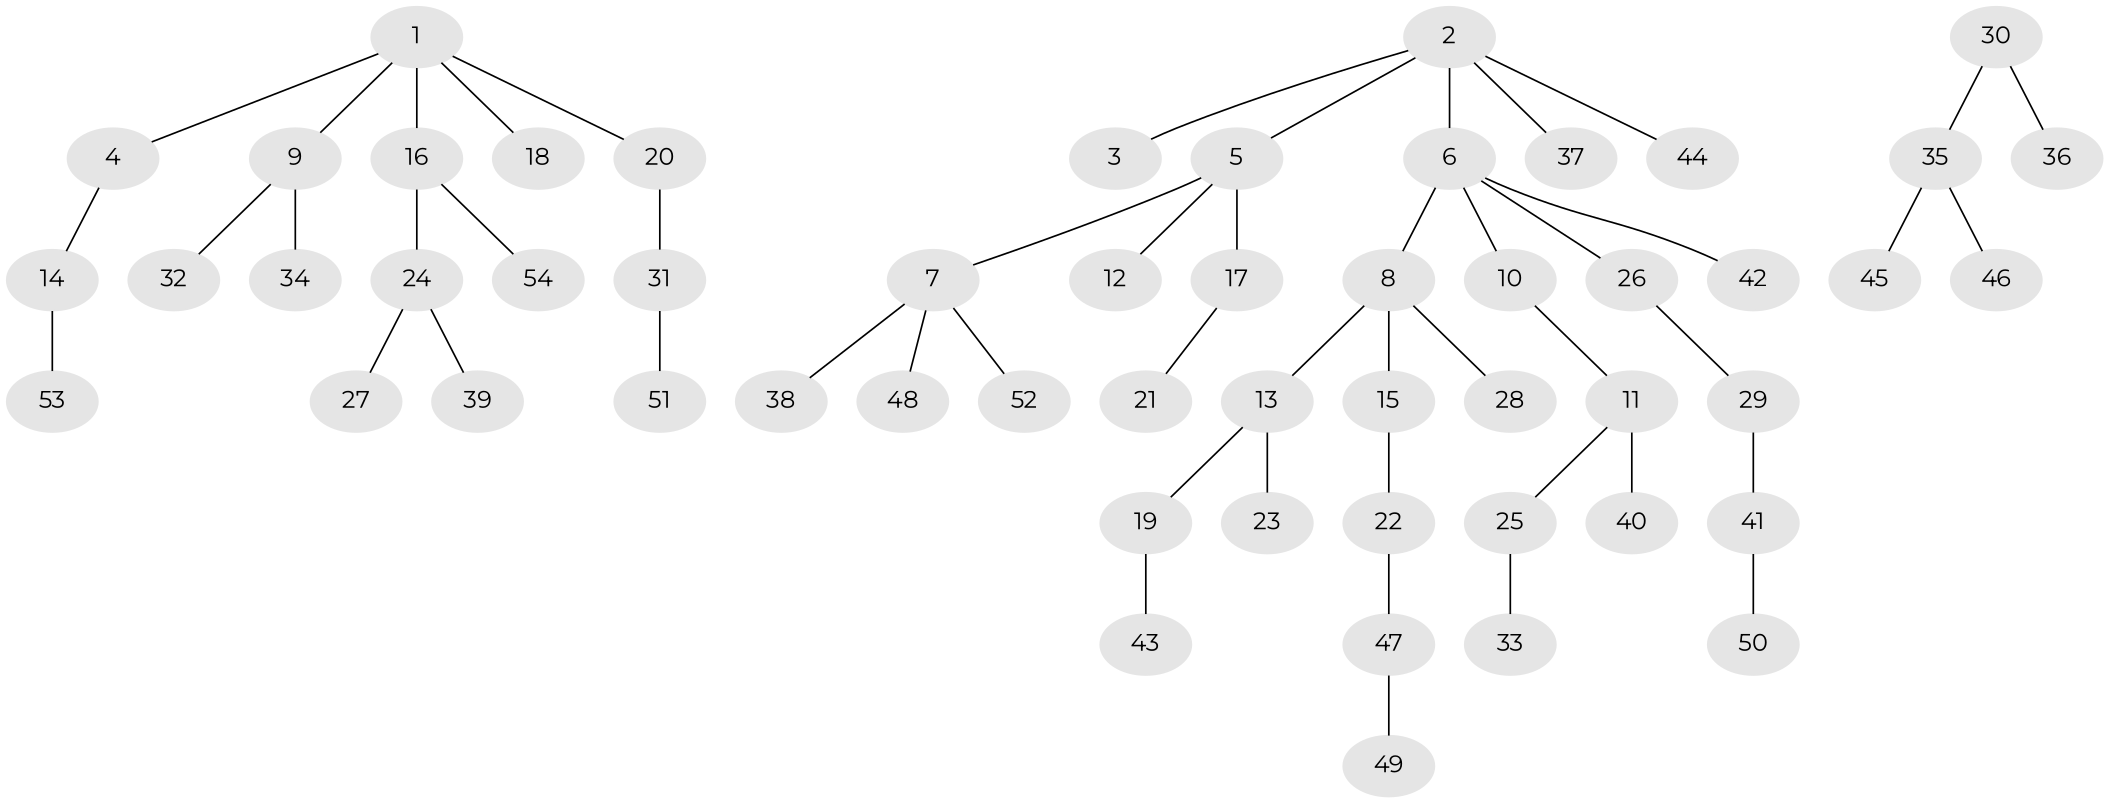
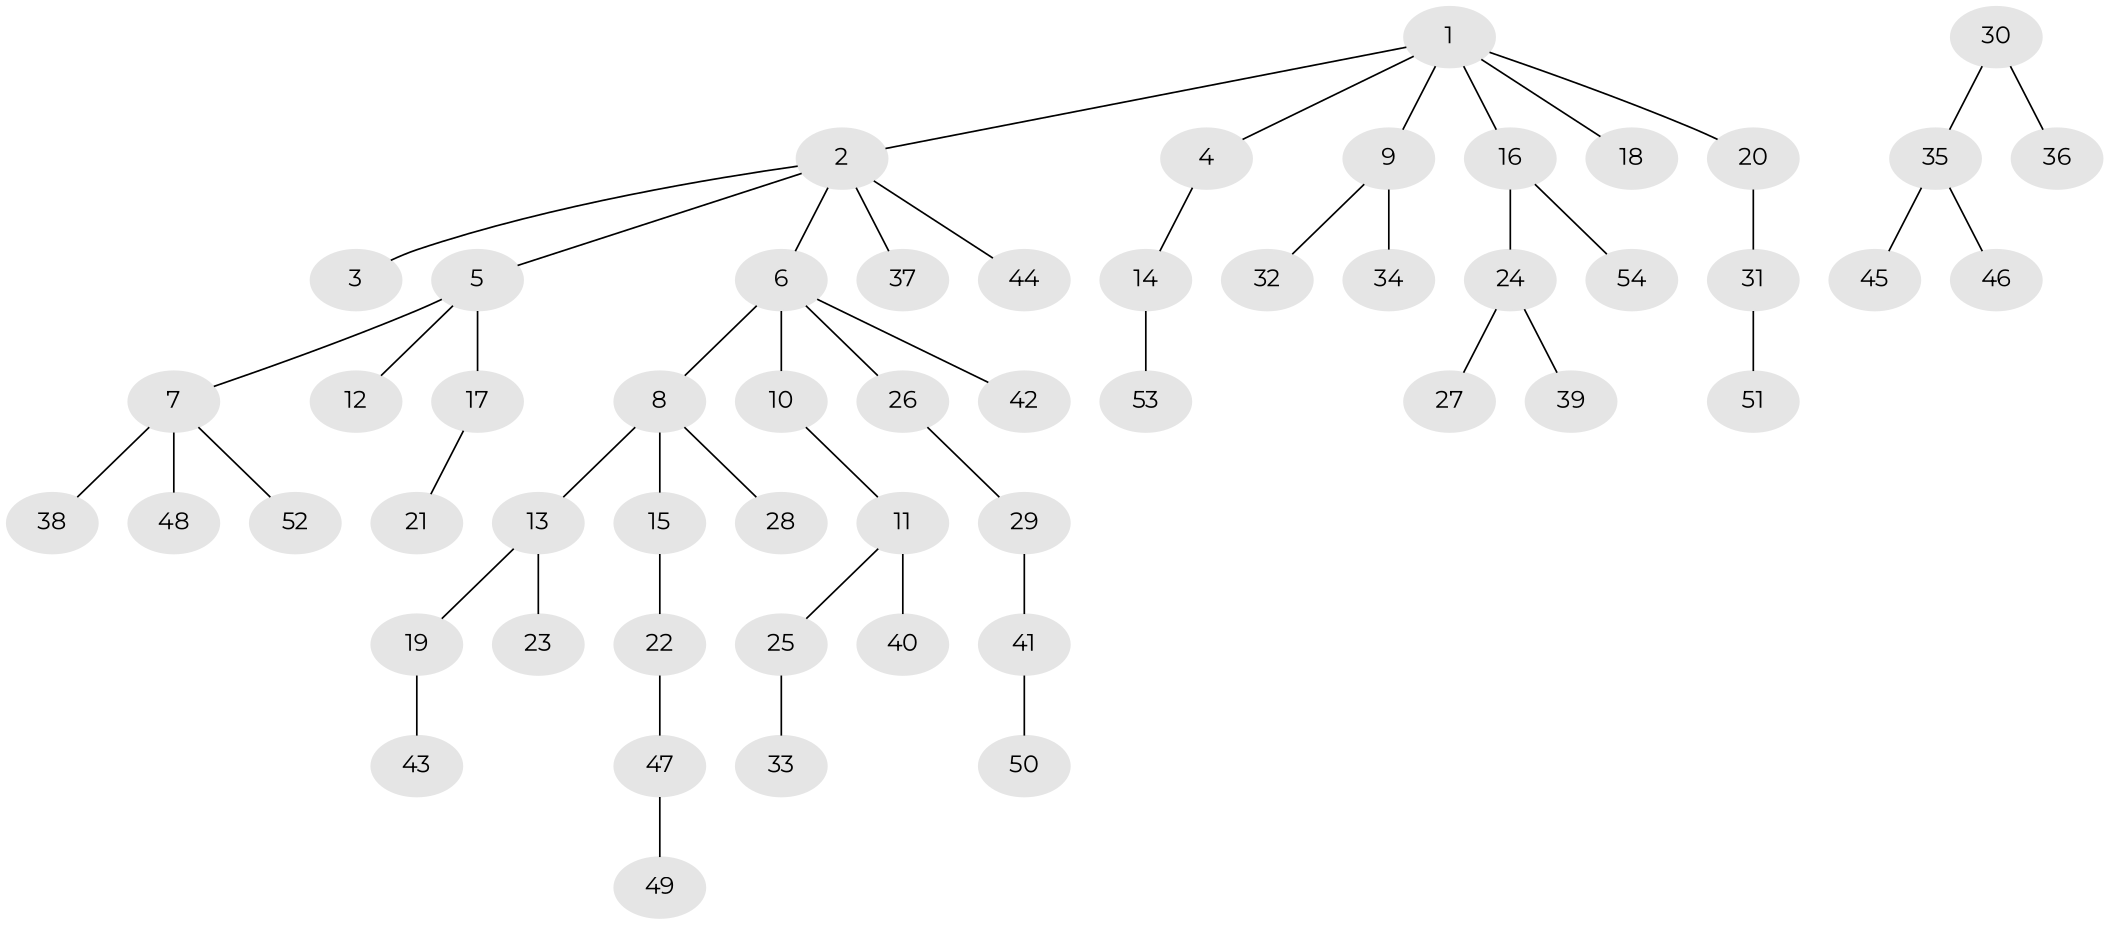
edge "1" -- "2": added
